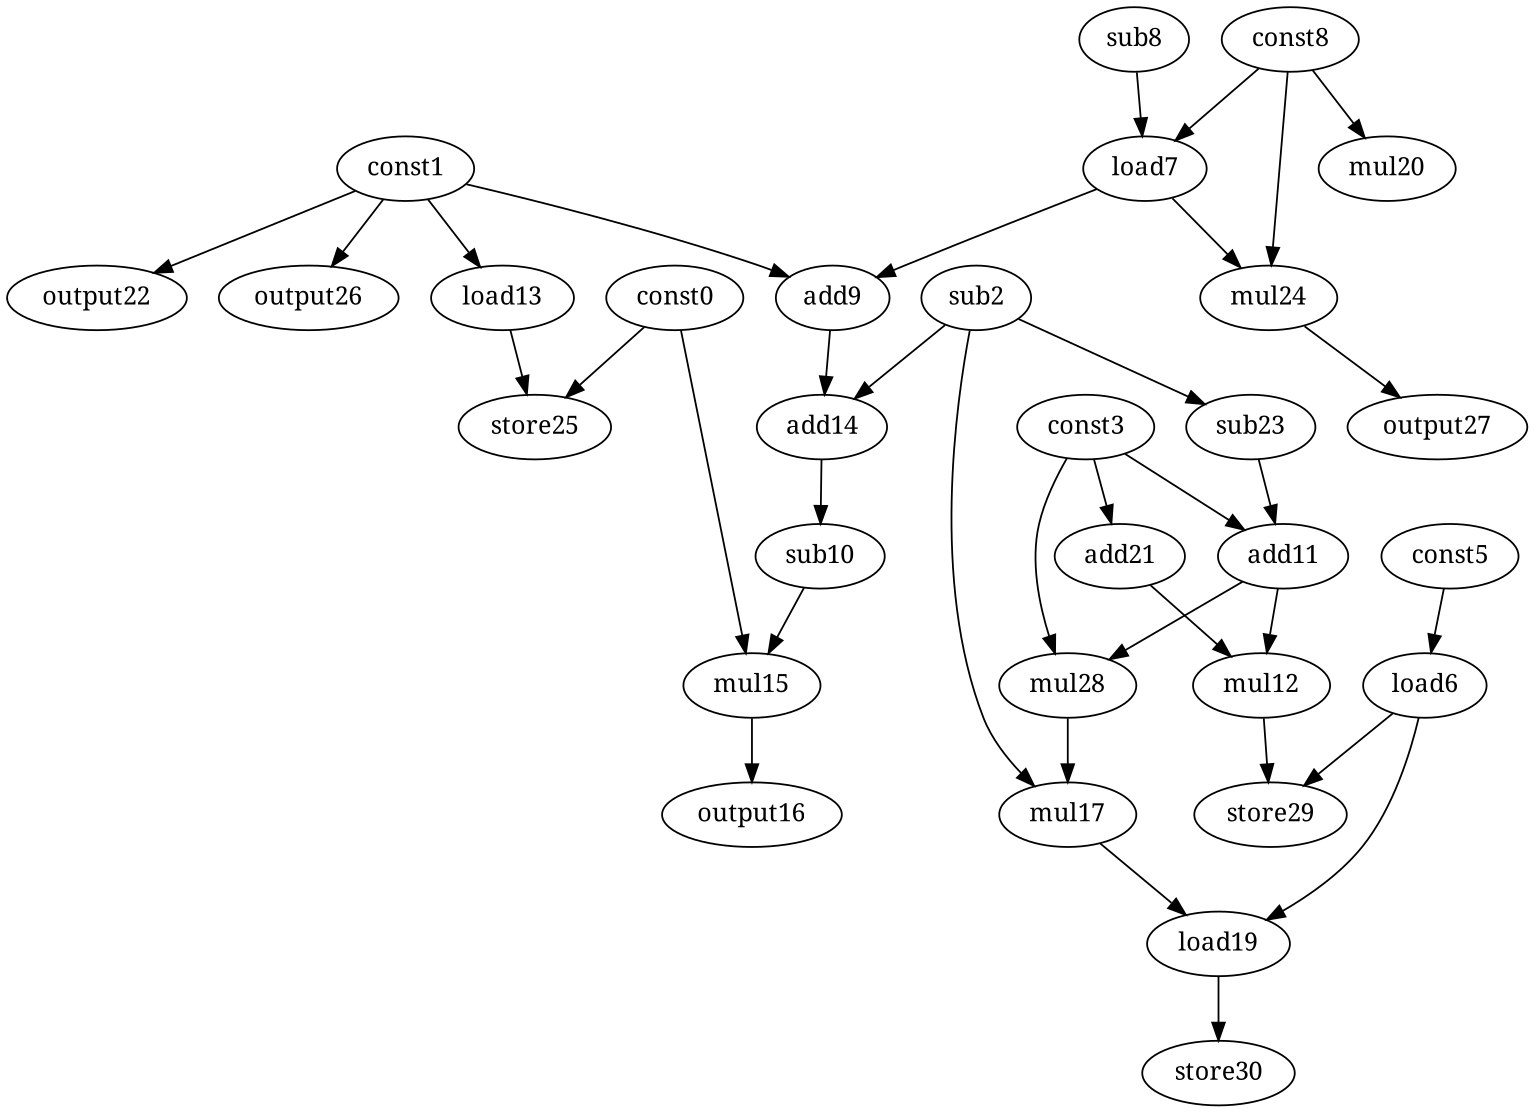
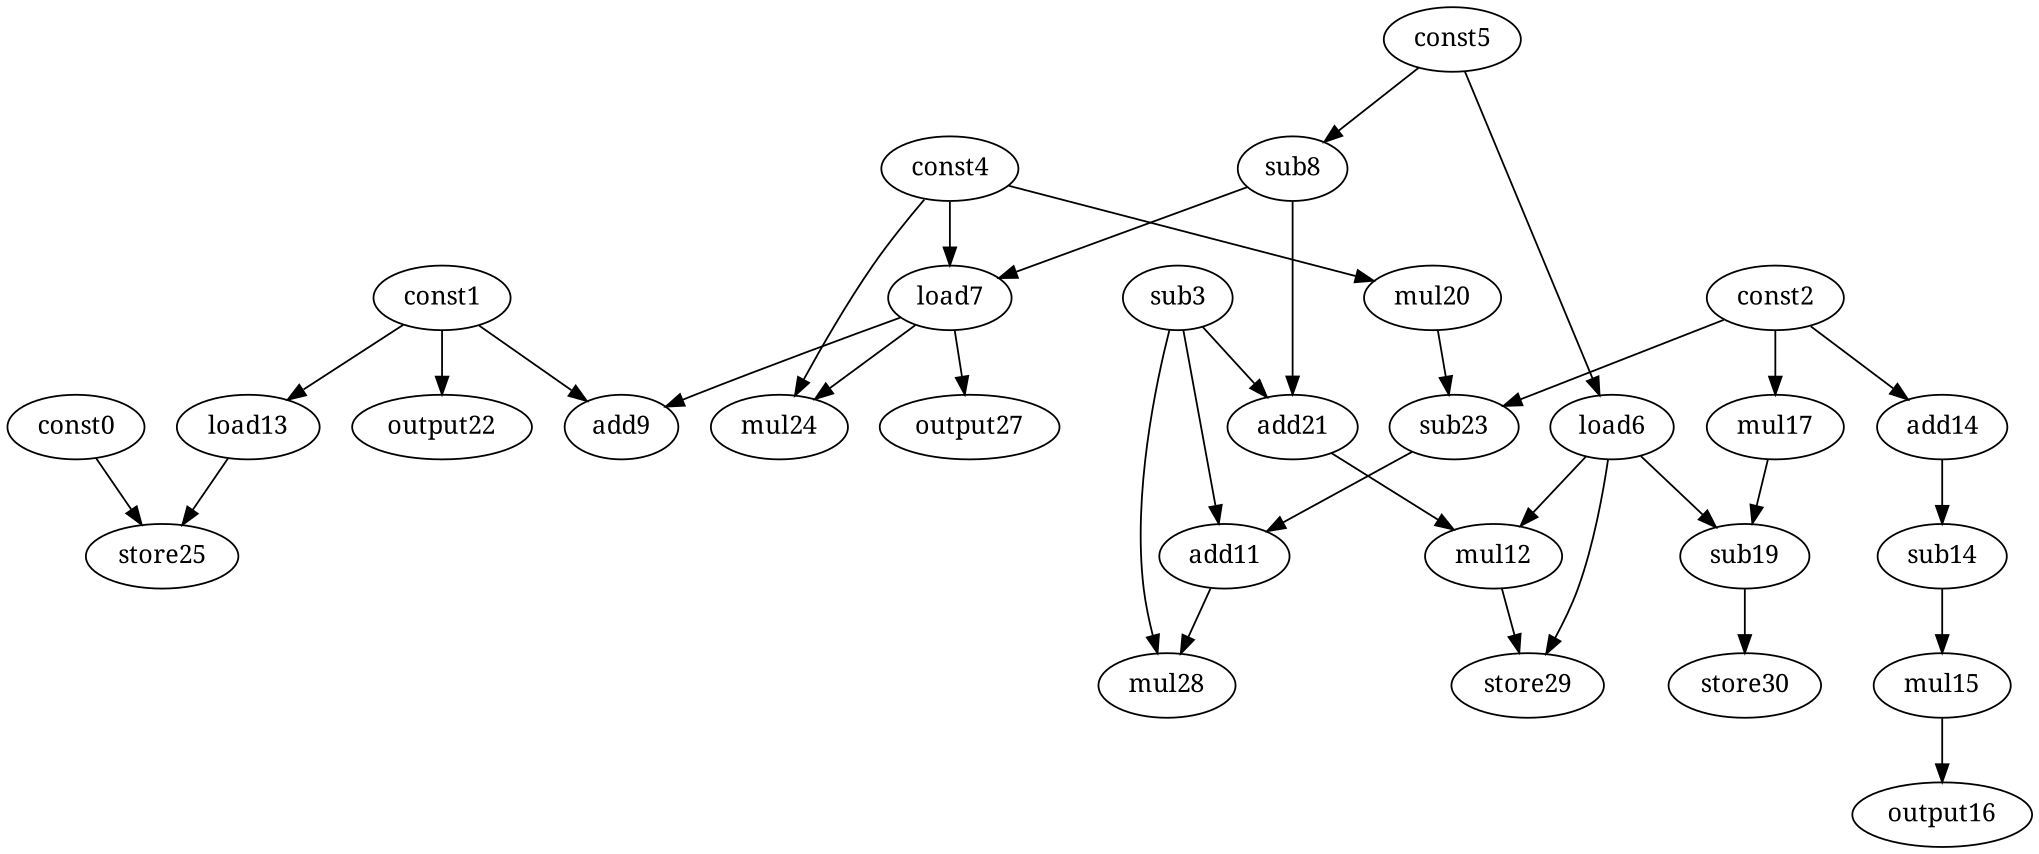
node "const8": label "const8" -> "const4"
edge "const5" -> "sub8": added
edge "sub8" -> "add21": added
node "output26": removed
node "sub2": label "sub2" -> "const2"
edge "add9" -> "add14": removed
edge "mul20" -> "sub23": added
edge "mul24" -> "output27": now "load7" -> "output27"
node "const3": label "const3" -> "sub3"
edge "const0" -> "mul15": removed
node "sub10": label "sub10" -> "sub14"
edge "add11" -> "mul12": now "load6" -> "mul12"
edge "mul28" -> "mul17": removed
node "load19": label "load19" -> "sub19"
